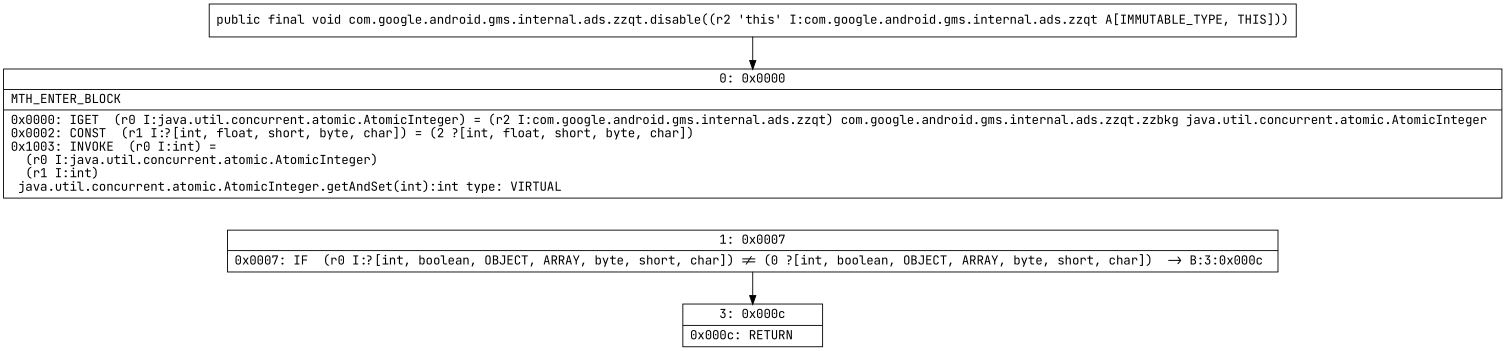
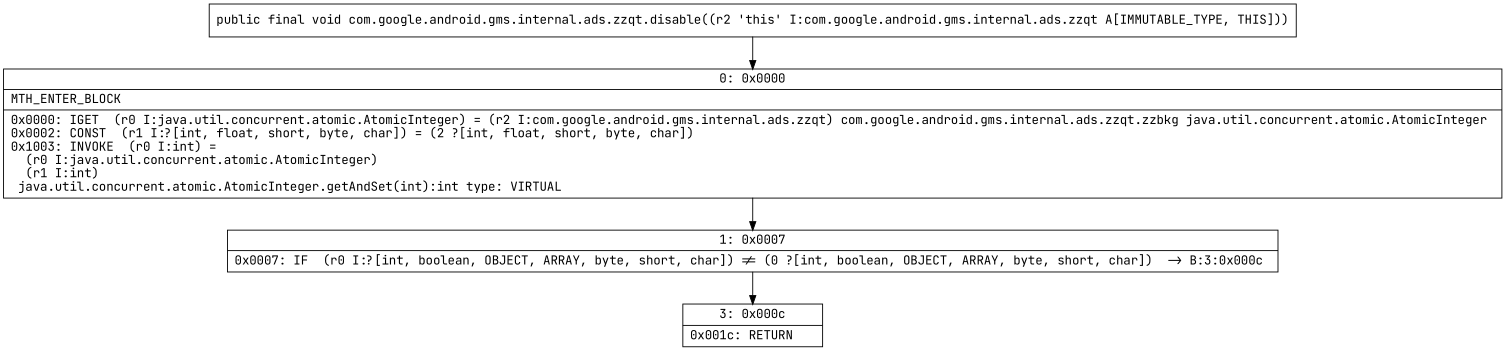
edge "0: 0x0000" -> "1: 0x0007": added
node "3: 0x000c": text "0x000c: RETURN" -> "0x001c: RETURN"
